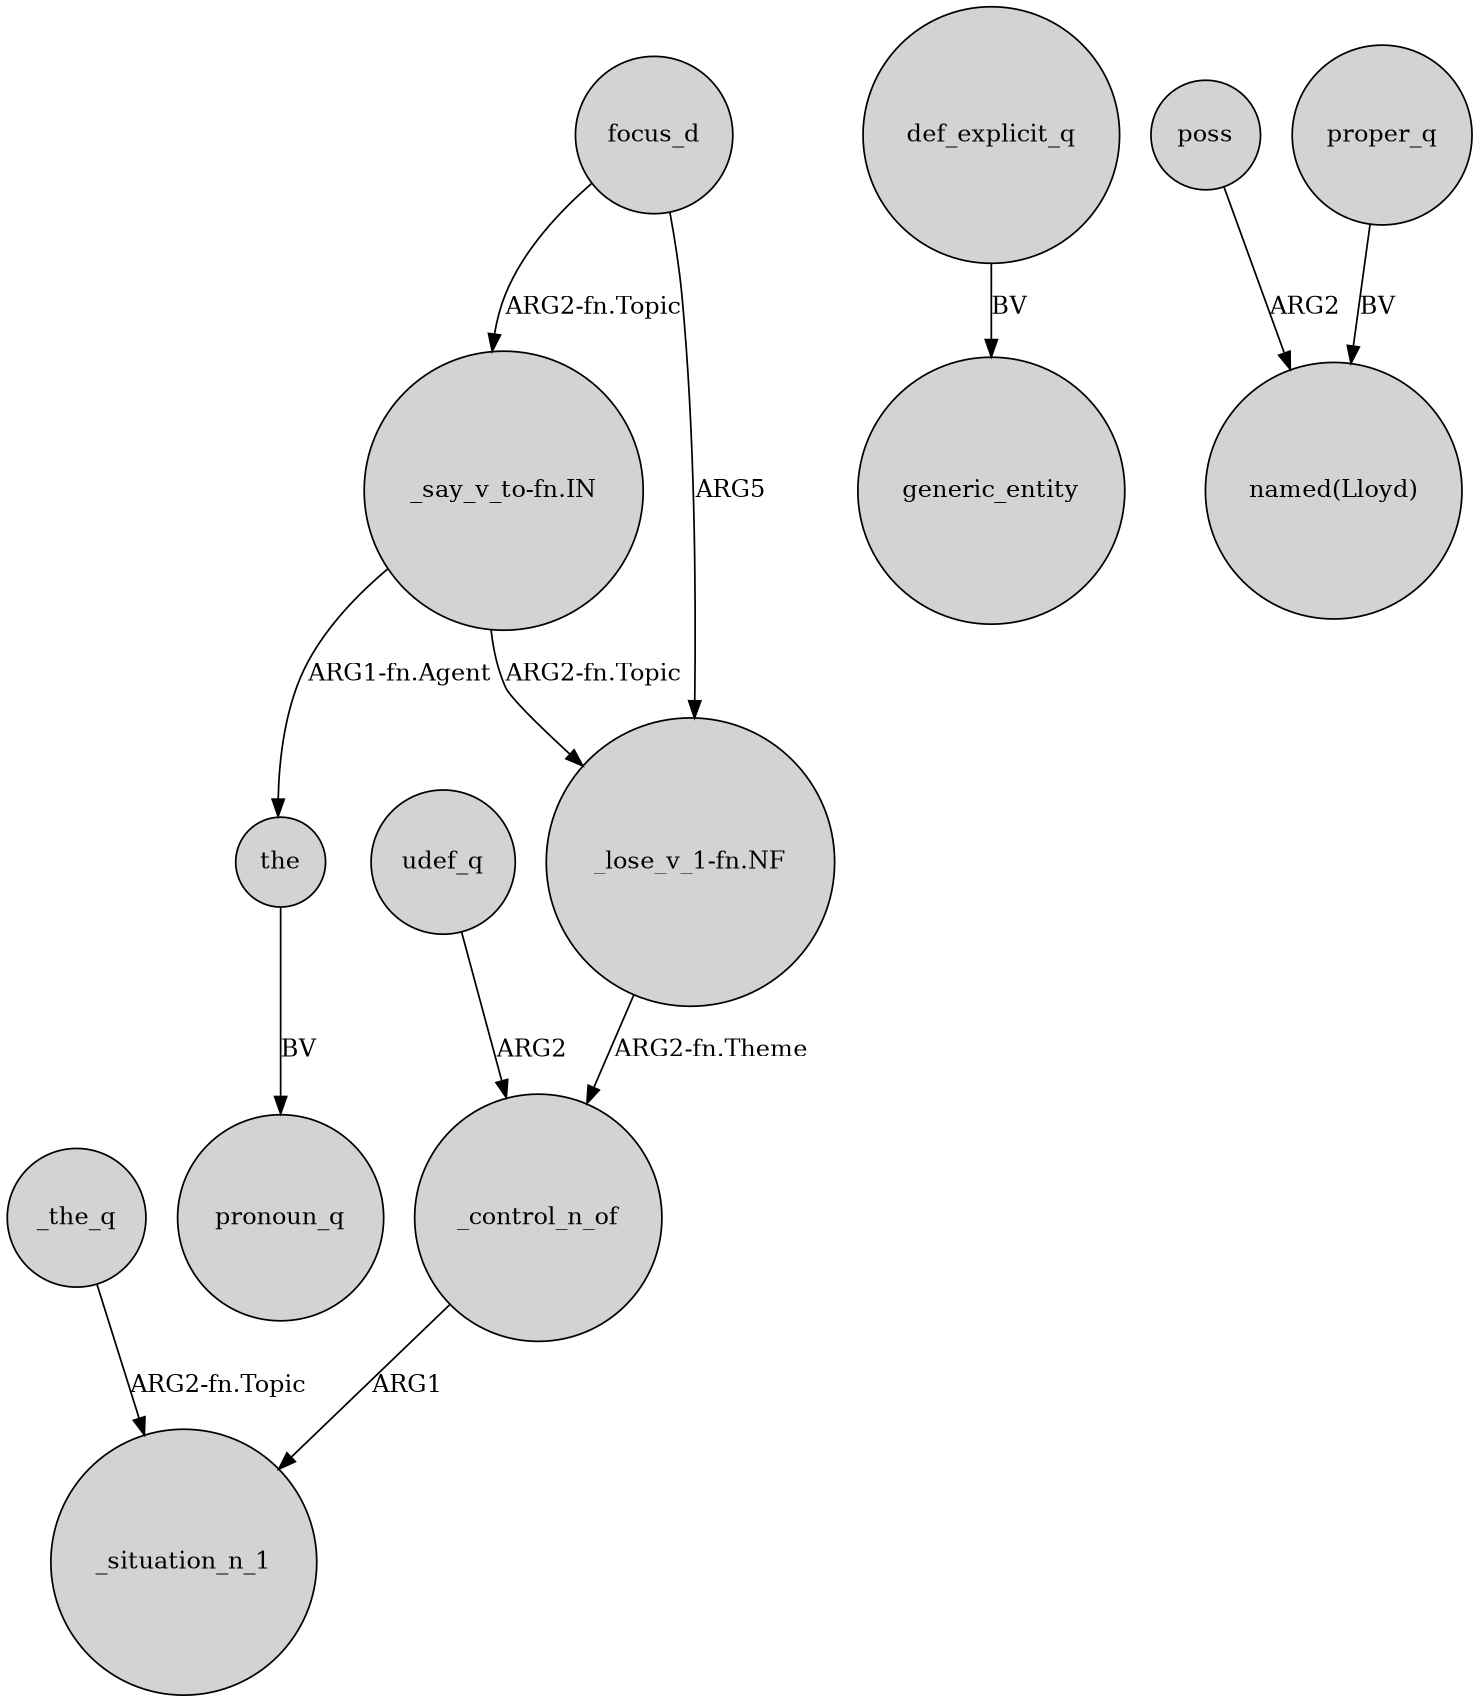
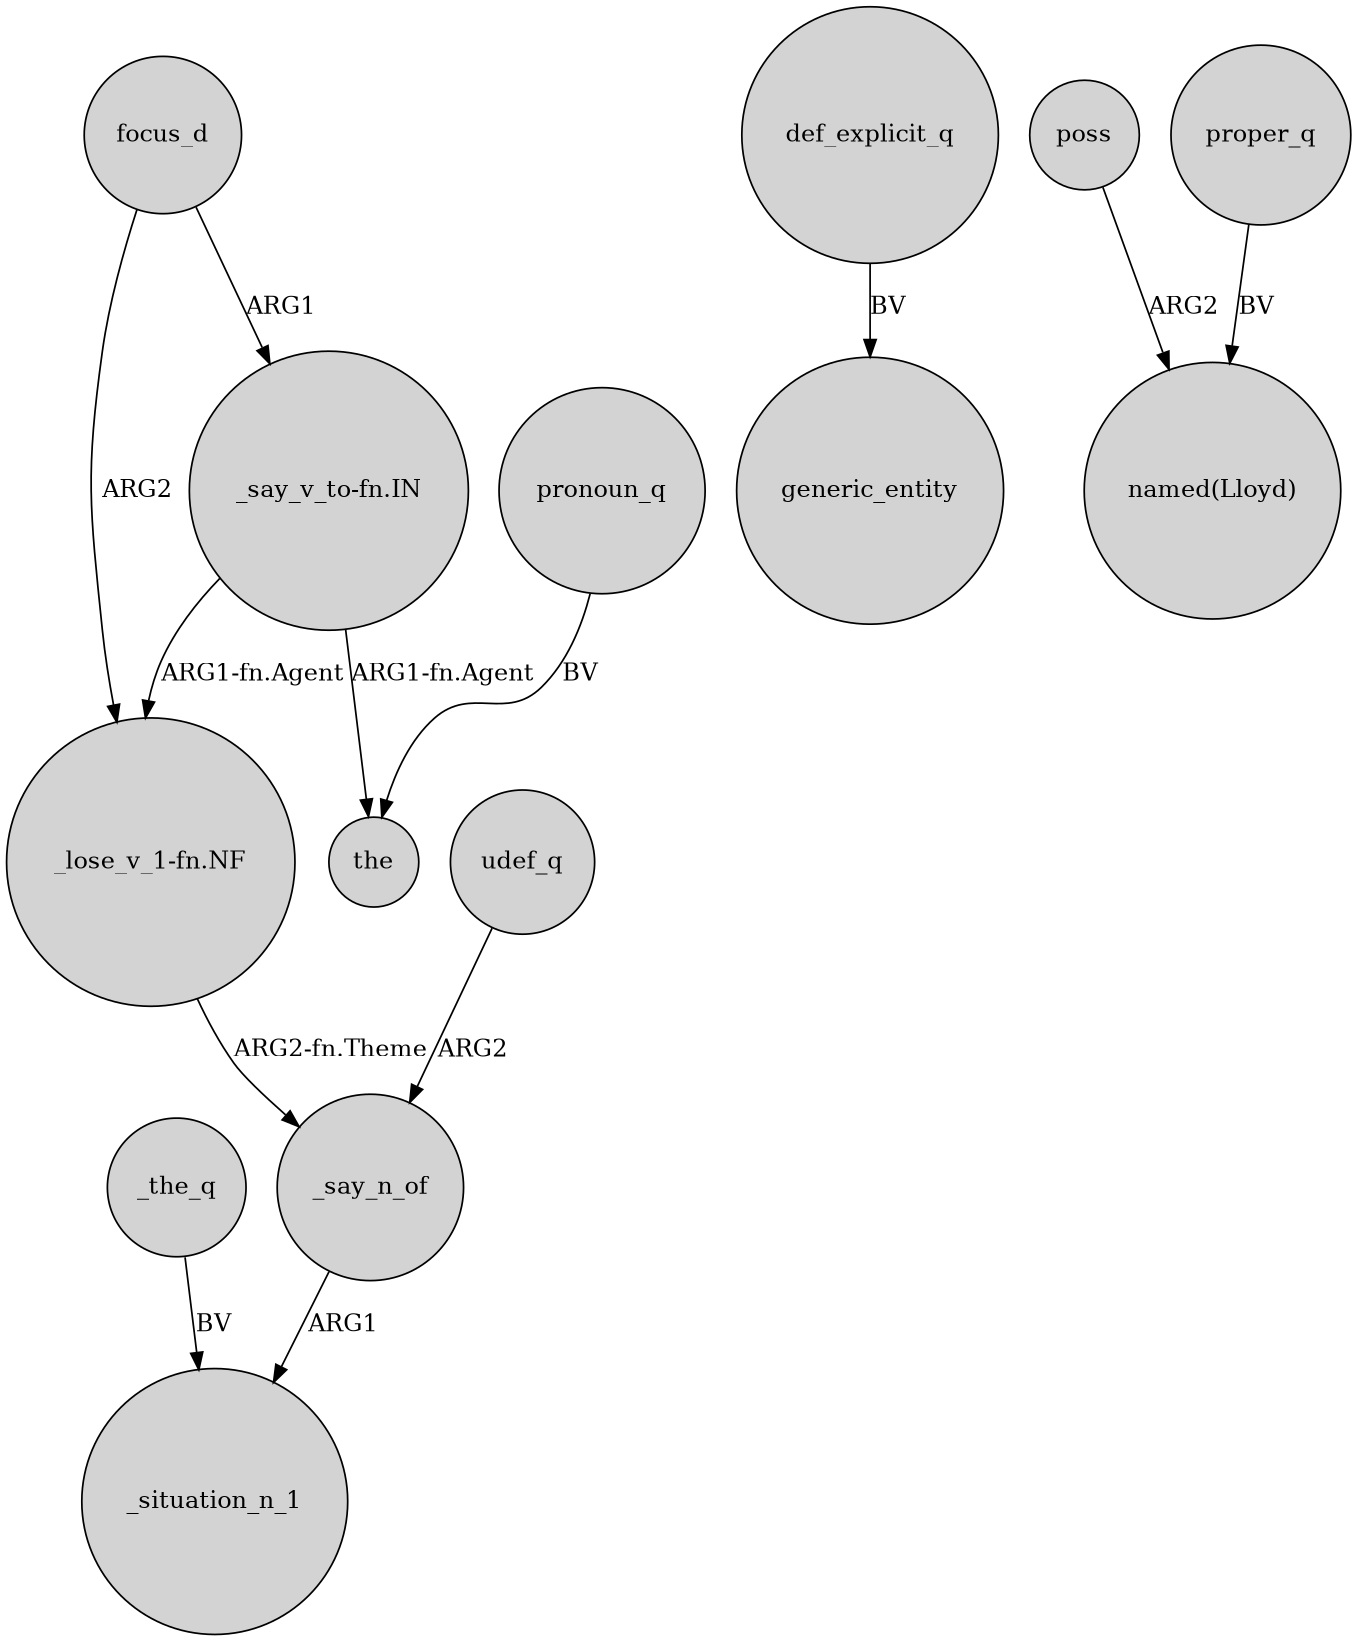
edge "focus_d" -> "_say_v_to-fn.IN": label "ARG2-fn.Topic" -> "ARG1"
edge "focus_d" -> "_lose_v_1-fn.NF": label "ARG5" -> "ARG2"
edge "_say_v_to-fn.IN" -> "_lose_v_1-fn.NF": label "ARG2-fn.Topic" -> "ARG1-fn.Agent"
edge "the" -> "pronoun_q": reversed
node "_control_n_of": label "_control_n_of" -> "_say_n_of"
edge "_the_q" -> "_situation_n_1": label "ARG2-fn.Topic" -> "BV"
